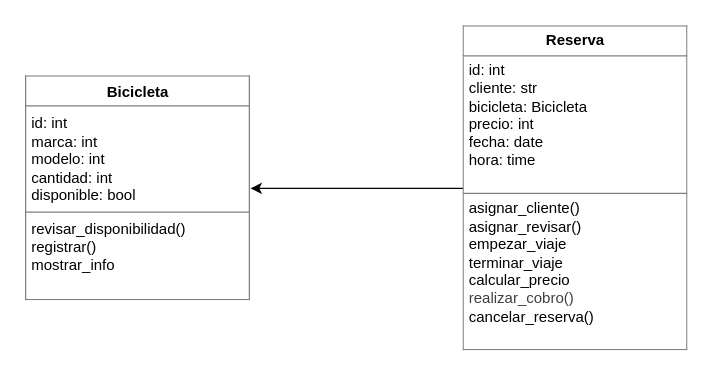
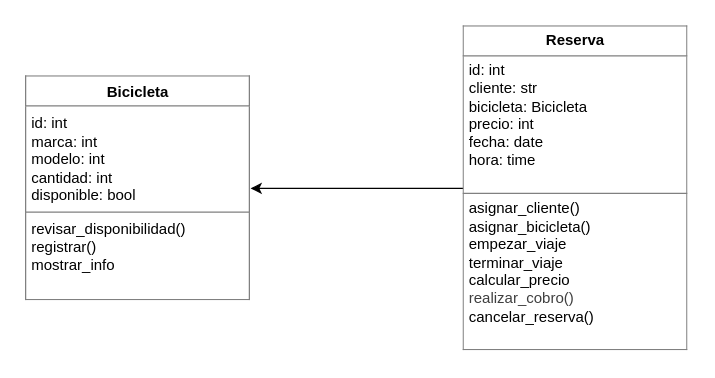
node "Reserva id: int cliente: str bicicleta: Bicicleta precio: int fecha: date hora: time asignar_cliente() asignar_revisar() empezar_viaje terminar_viaje calcular_precio realizar_cobro() cancelar_reserva()": label "Reserva id: int cliente: str bicicleta: Bicicleta precio: int fecha: date hora: time asignar_cliente() asignar_revisar() empezar_viaje terminar_viaje calcular_precio realizar_cobro() cancelar_reserva()" -> "Reserva id: int cliente: str bicicleta: Bicicleta precio: int fecha: date hora: time asignar_cliente() asignar_bicicleta() empezar_viaje terminar_viaje calcular_precio realizar_cobro() cancelar_reserva()"
